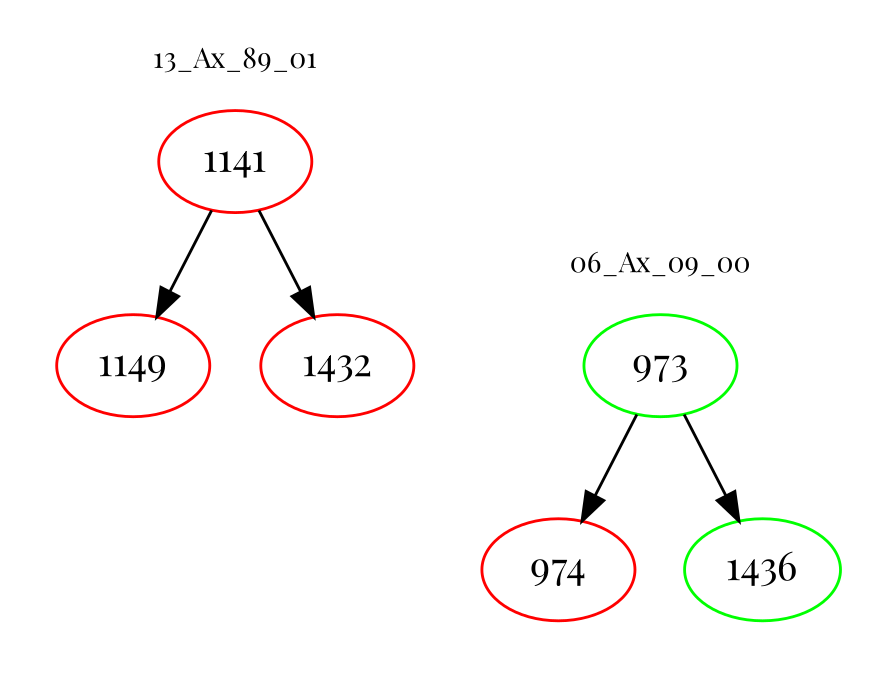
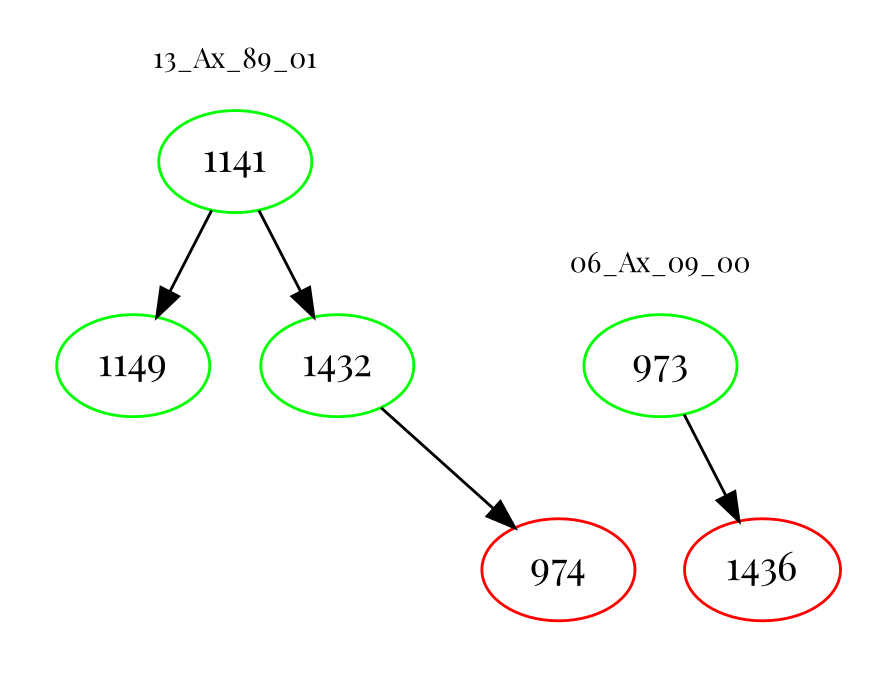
node "1141": color red -> green
node "1149": color red -> green
node "1432": color red -> green
edge "973" -> "974": now "1432" -> "974"
node "1436": color green -> red
